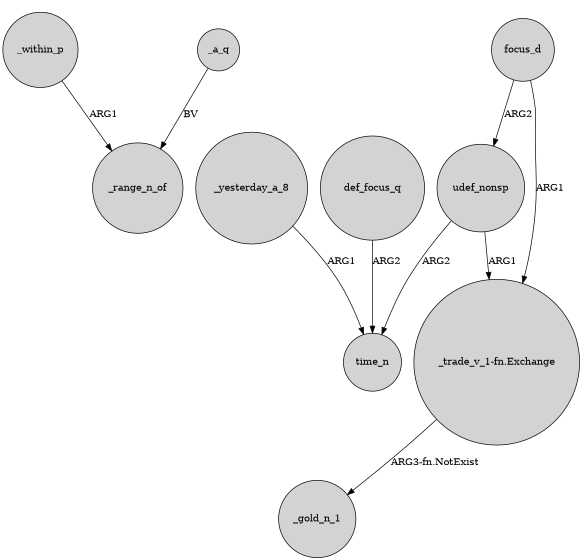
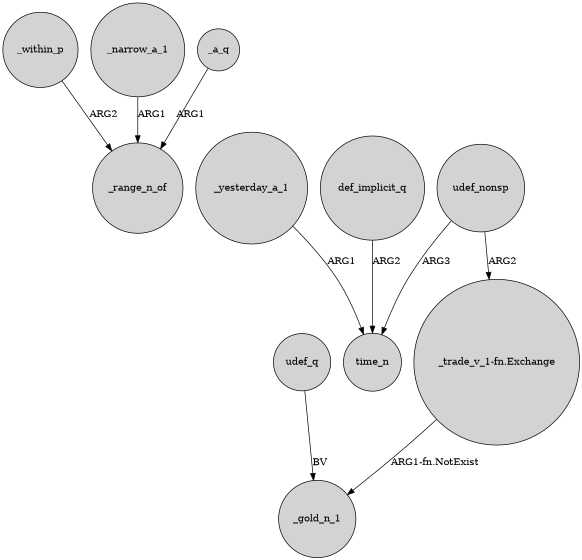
node "_narrow_a_1": added
node "focus_d": removed
edge "_within_p" -> "_range_n_of": label "ARG1" -> "ARG2"
edge "_a_q" -> "_range_n_of": label "BV" -> "ARG1"
node "_yesterday_a_8": label "_yesterday_a_8" -> "_yesterday_a_1"
node "def_focus_q": label "def_focus_q" -> "def_implicit_q"
edge "udef_nonsp" -> "time_n": label "ARG2" -> "ARG3"
edge "udef_nonsp" -> "_trade_v_1-fn.Exchange": label "ARG1" -> "ARG2"
node "udef_q": added
edge "_trade_v_1-fn.Exchange" -> "_gold_n_1": label "ARG3-fn.NotExist" -> "ARG1-fn.NotExist"
